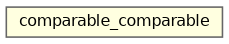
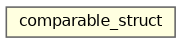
node "comparable_comparable": label "comparable_comparable" -> "comparable_struct"
